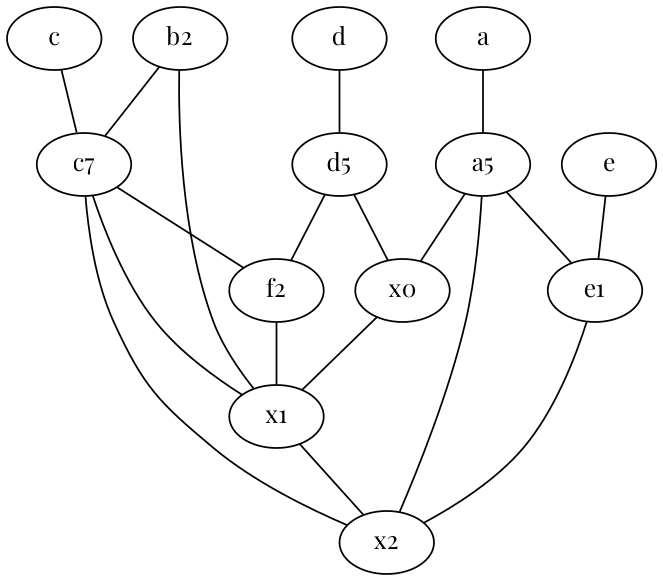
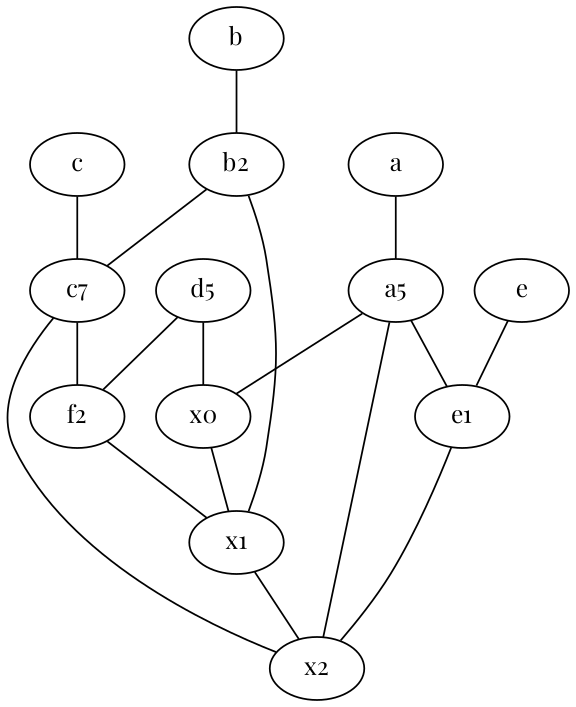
node "b": added
node "d": removed
edge "c7" -- "x1": removed
